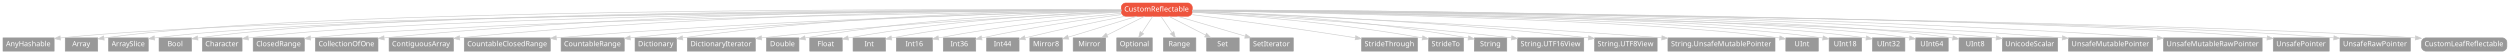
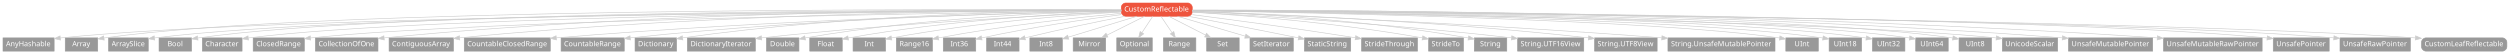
node "Int16": label "Int16" -> "Range16"
node "Mirror8": label "Mirror8" -> "Int8"
node "StaticString": added
